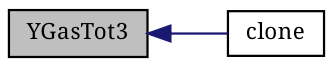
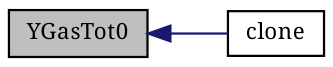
node "YGasTot3": label "YGasTot3" -> "YGasTot0"
